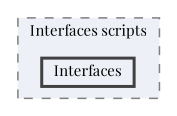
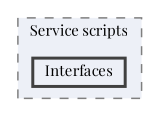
cluster "Interfaces scripts": label "Interfaces scripts" -> "Service scripts"
